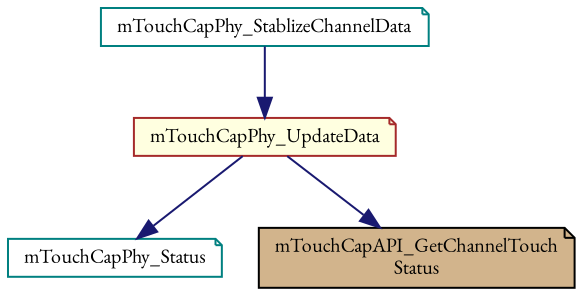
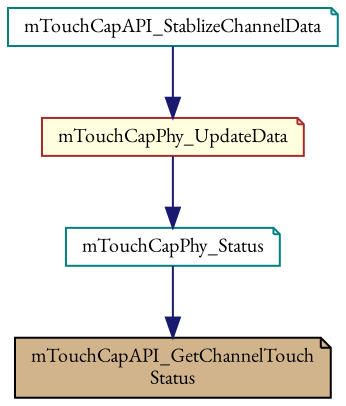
node "mTouchCapPhy_StablizeChannelData": label "mTouchCapPhy_StablizeChannelData" -> "mTouchCapAPI_StablizeChannelData"
edge "mTouchCapPhy_UpdateData" -> "mTouchCapAPI_GetChannelTouch Status": now "mTouchCapPhy_Status" -> "mTouchCapAPI_GetChannelTouch Status"
